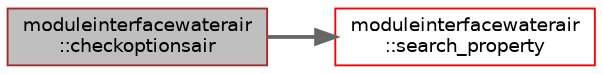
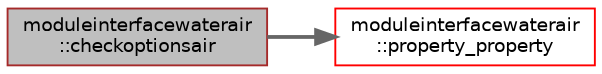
node "moduleinterfacewaterair ::search_property": label "moduleinterfacewaterair ::search_property" -> "moduleinterfacewaterair ::property_property"
